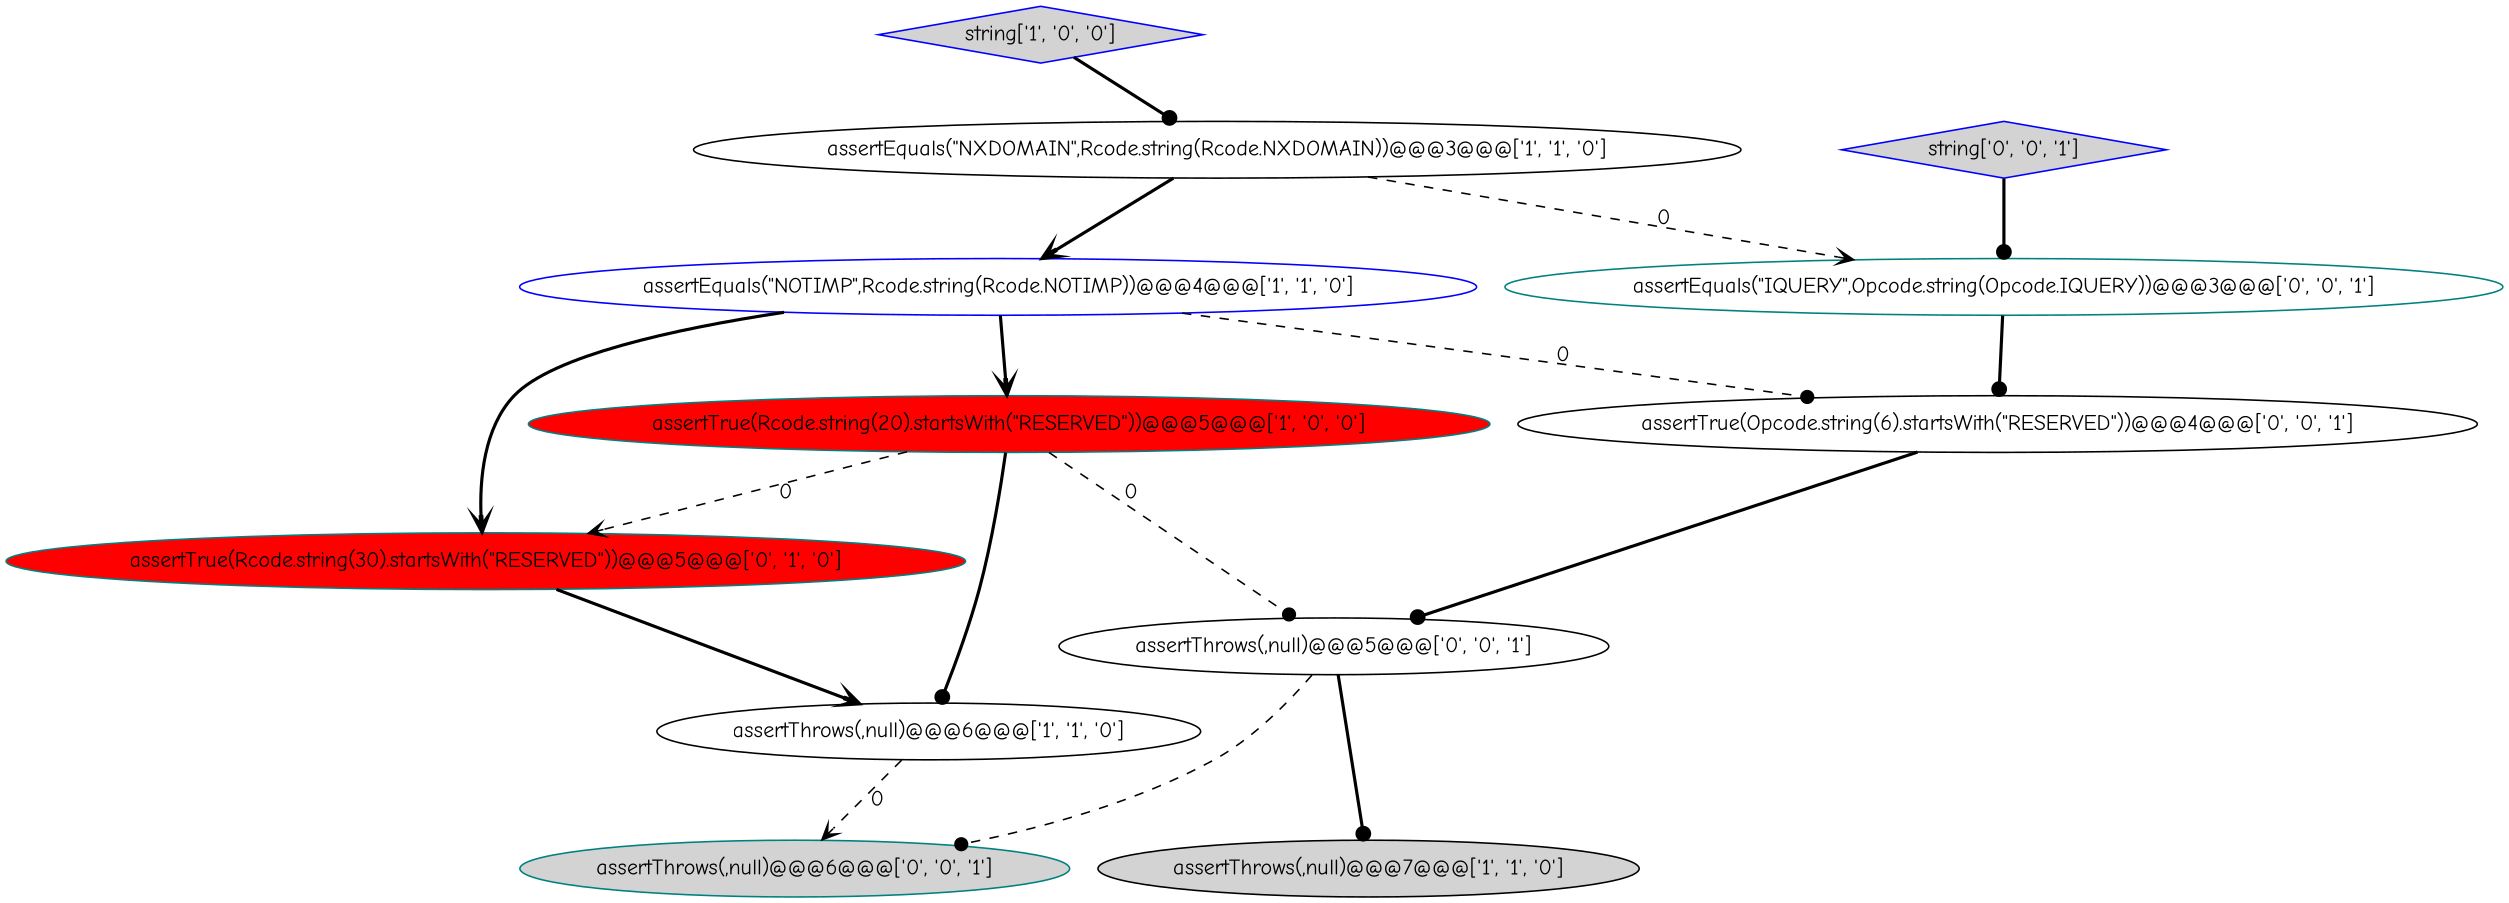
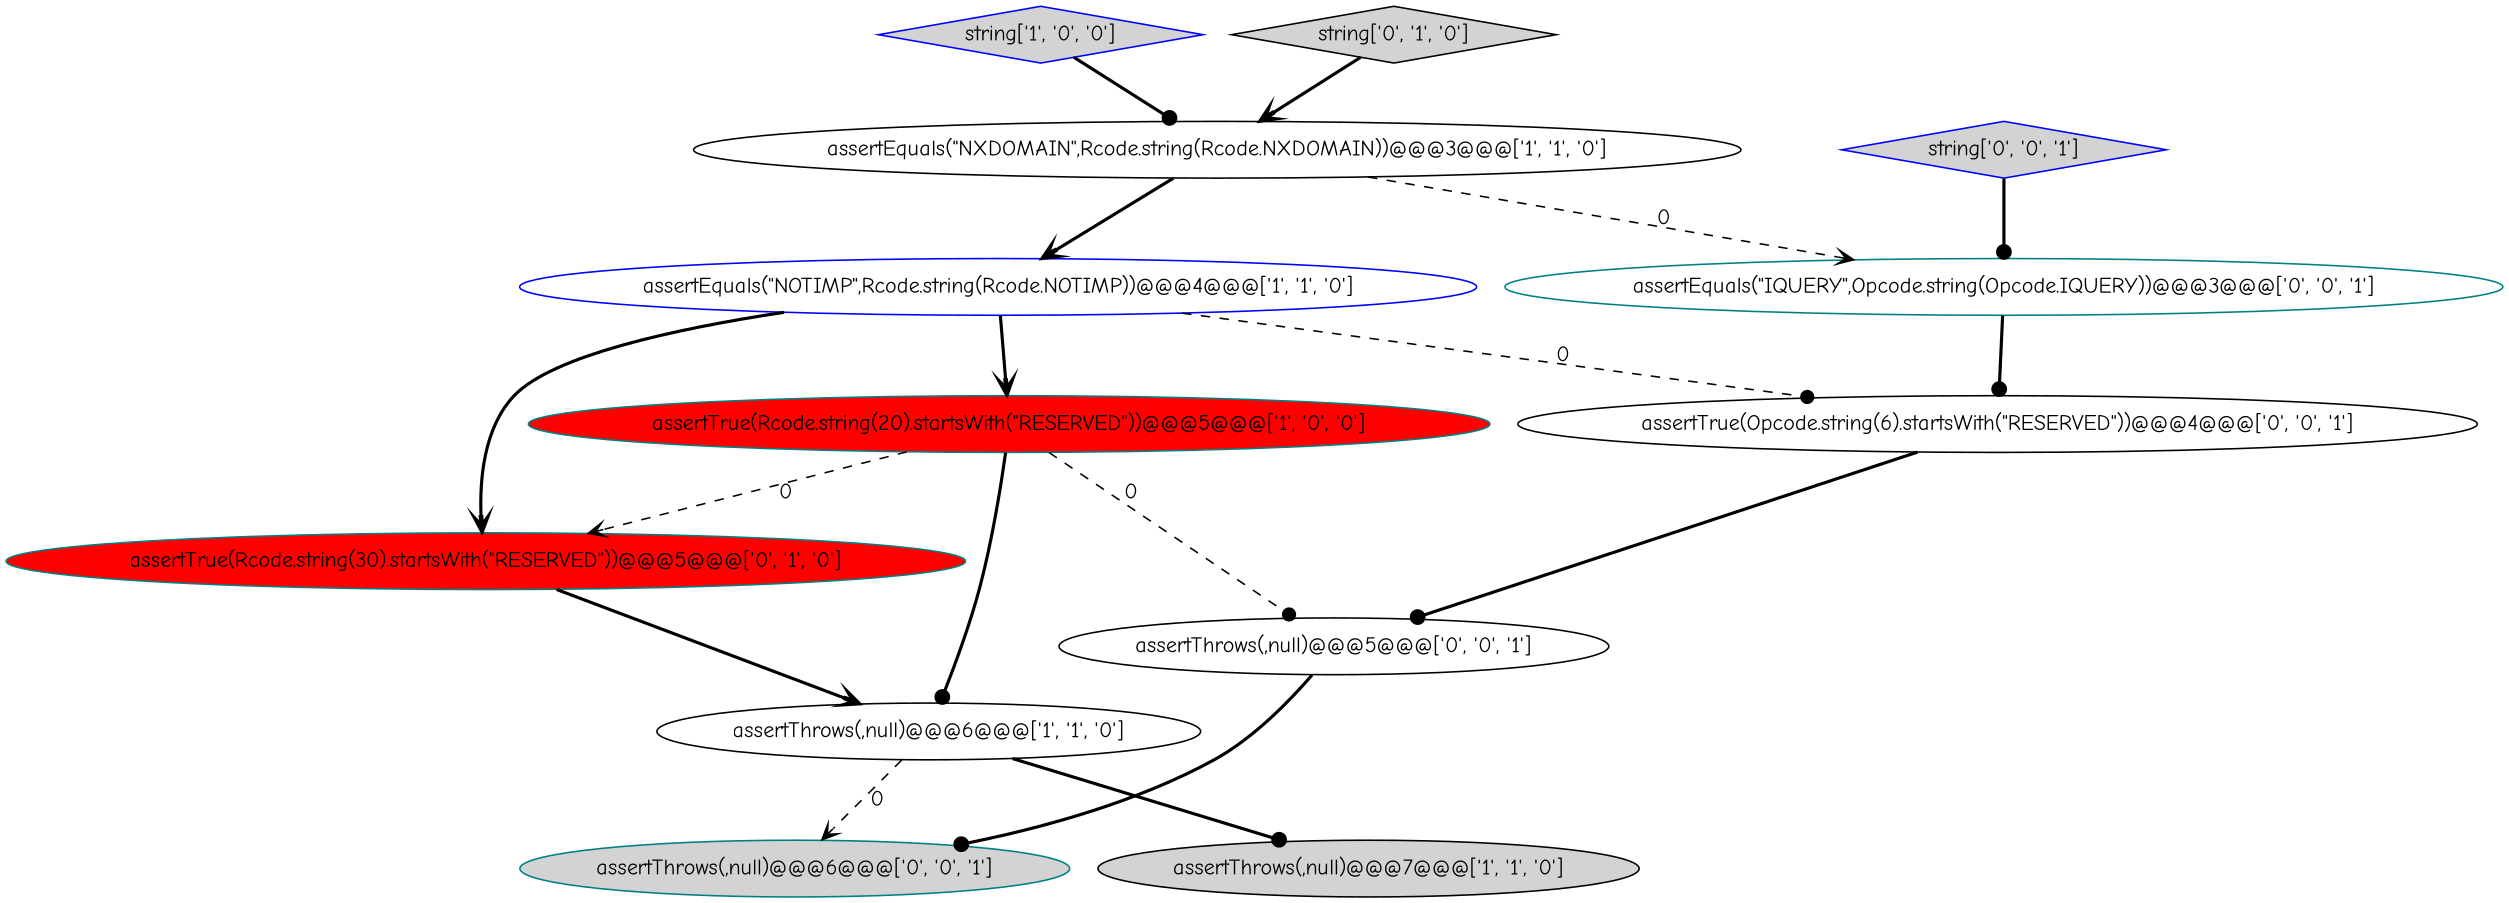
node "string['0', '1', '0']": added
edge "assertThrows(,null)@@@5@@@['0', '0', '1']" -> "assertThrows(,null)@@@7@@@['1', '1', '0']": now "assertThrows(,null)@@@6@@@['1', '1', '0']" -> "assertThrows(,null)@@@7@@@['1', '1', '0']"
edge "assertThrows(,null)@@@5@@@['0', '0', '1']" -> "assertThrows(,null)@@@6@@@['0', '0', '1']": style dashed -> bold
